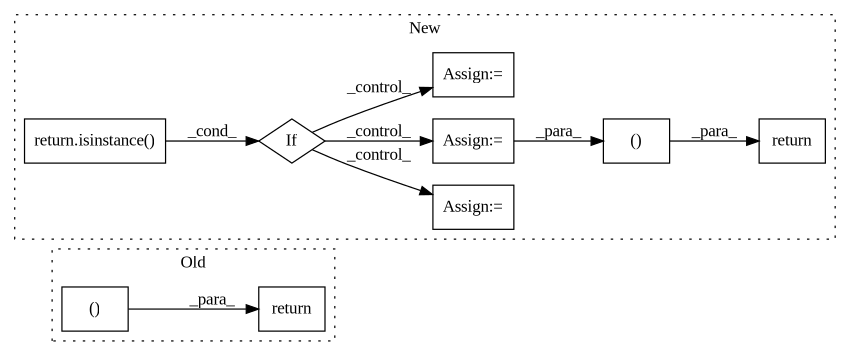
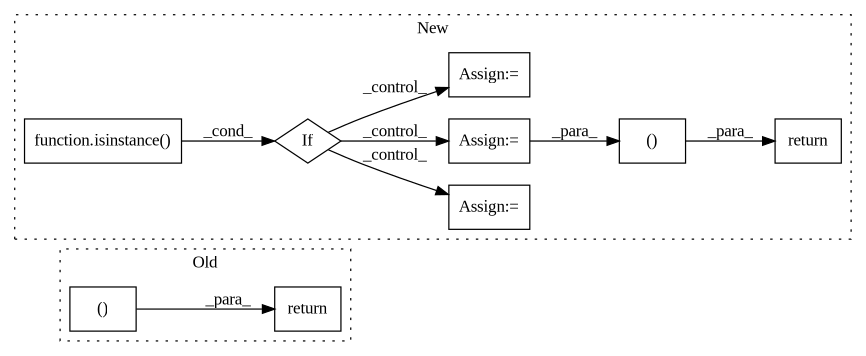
node "return.isinstance()": label "return.isinstance()" -> "function.isinstance()"
